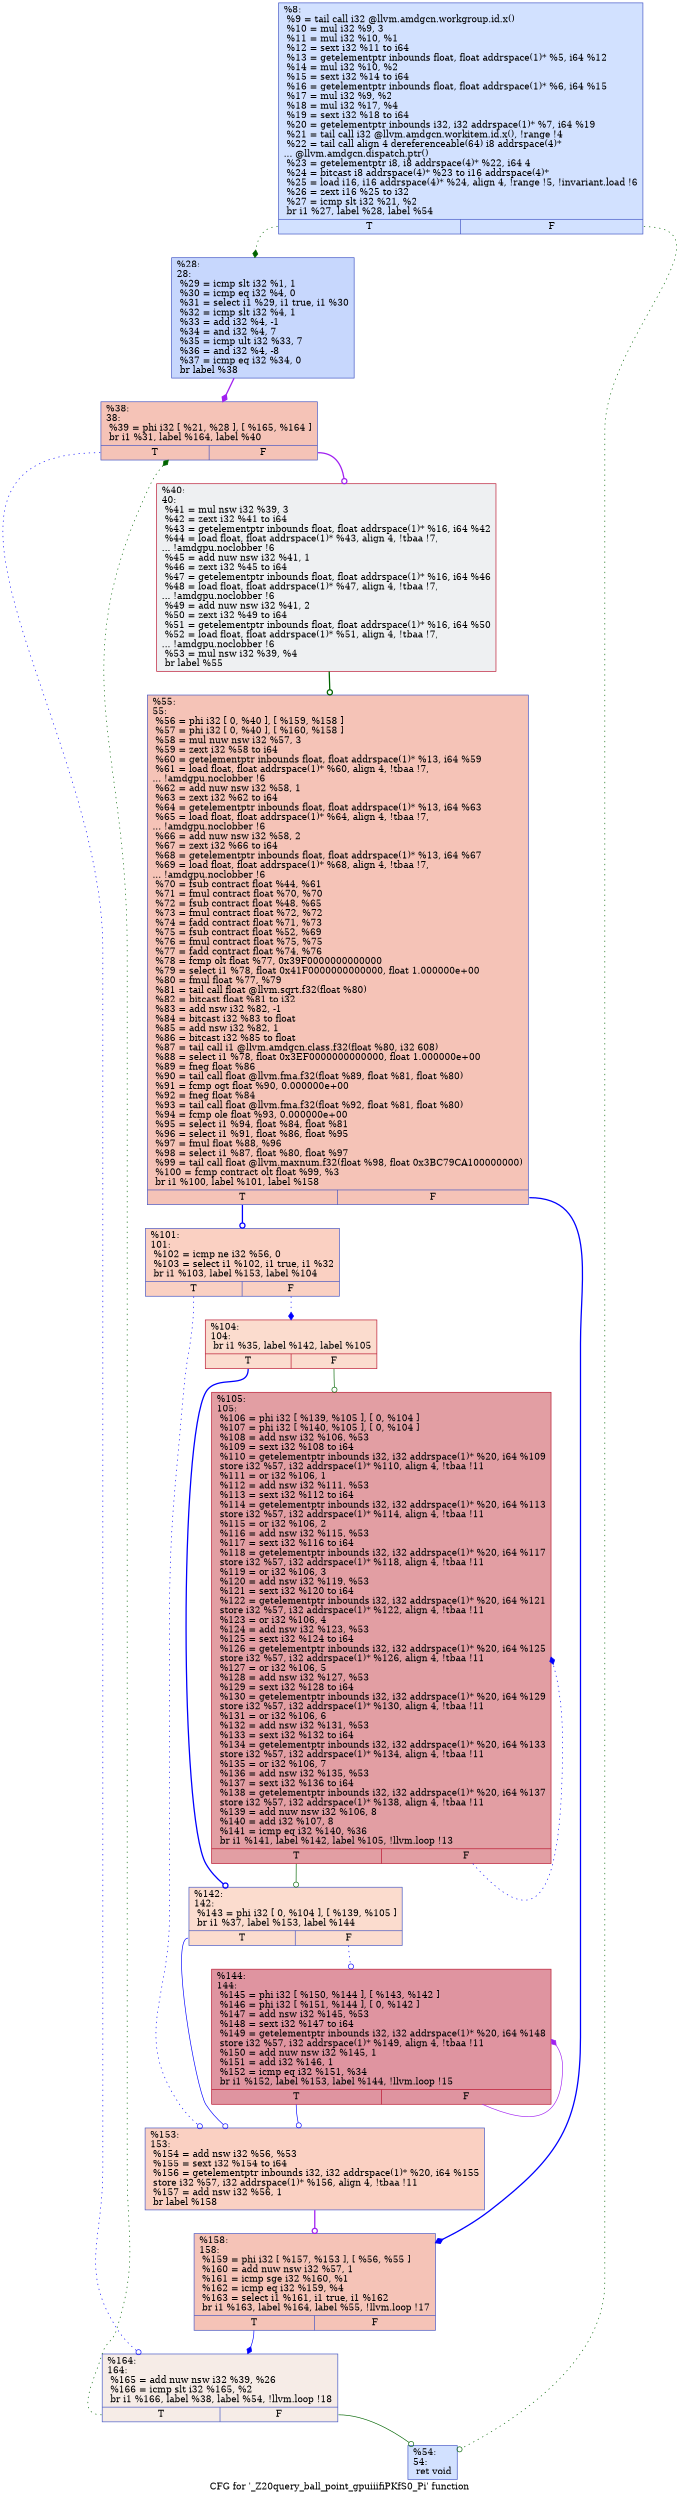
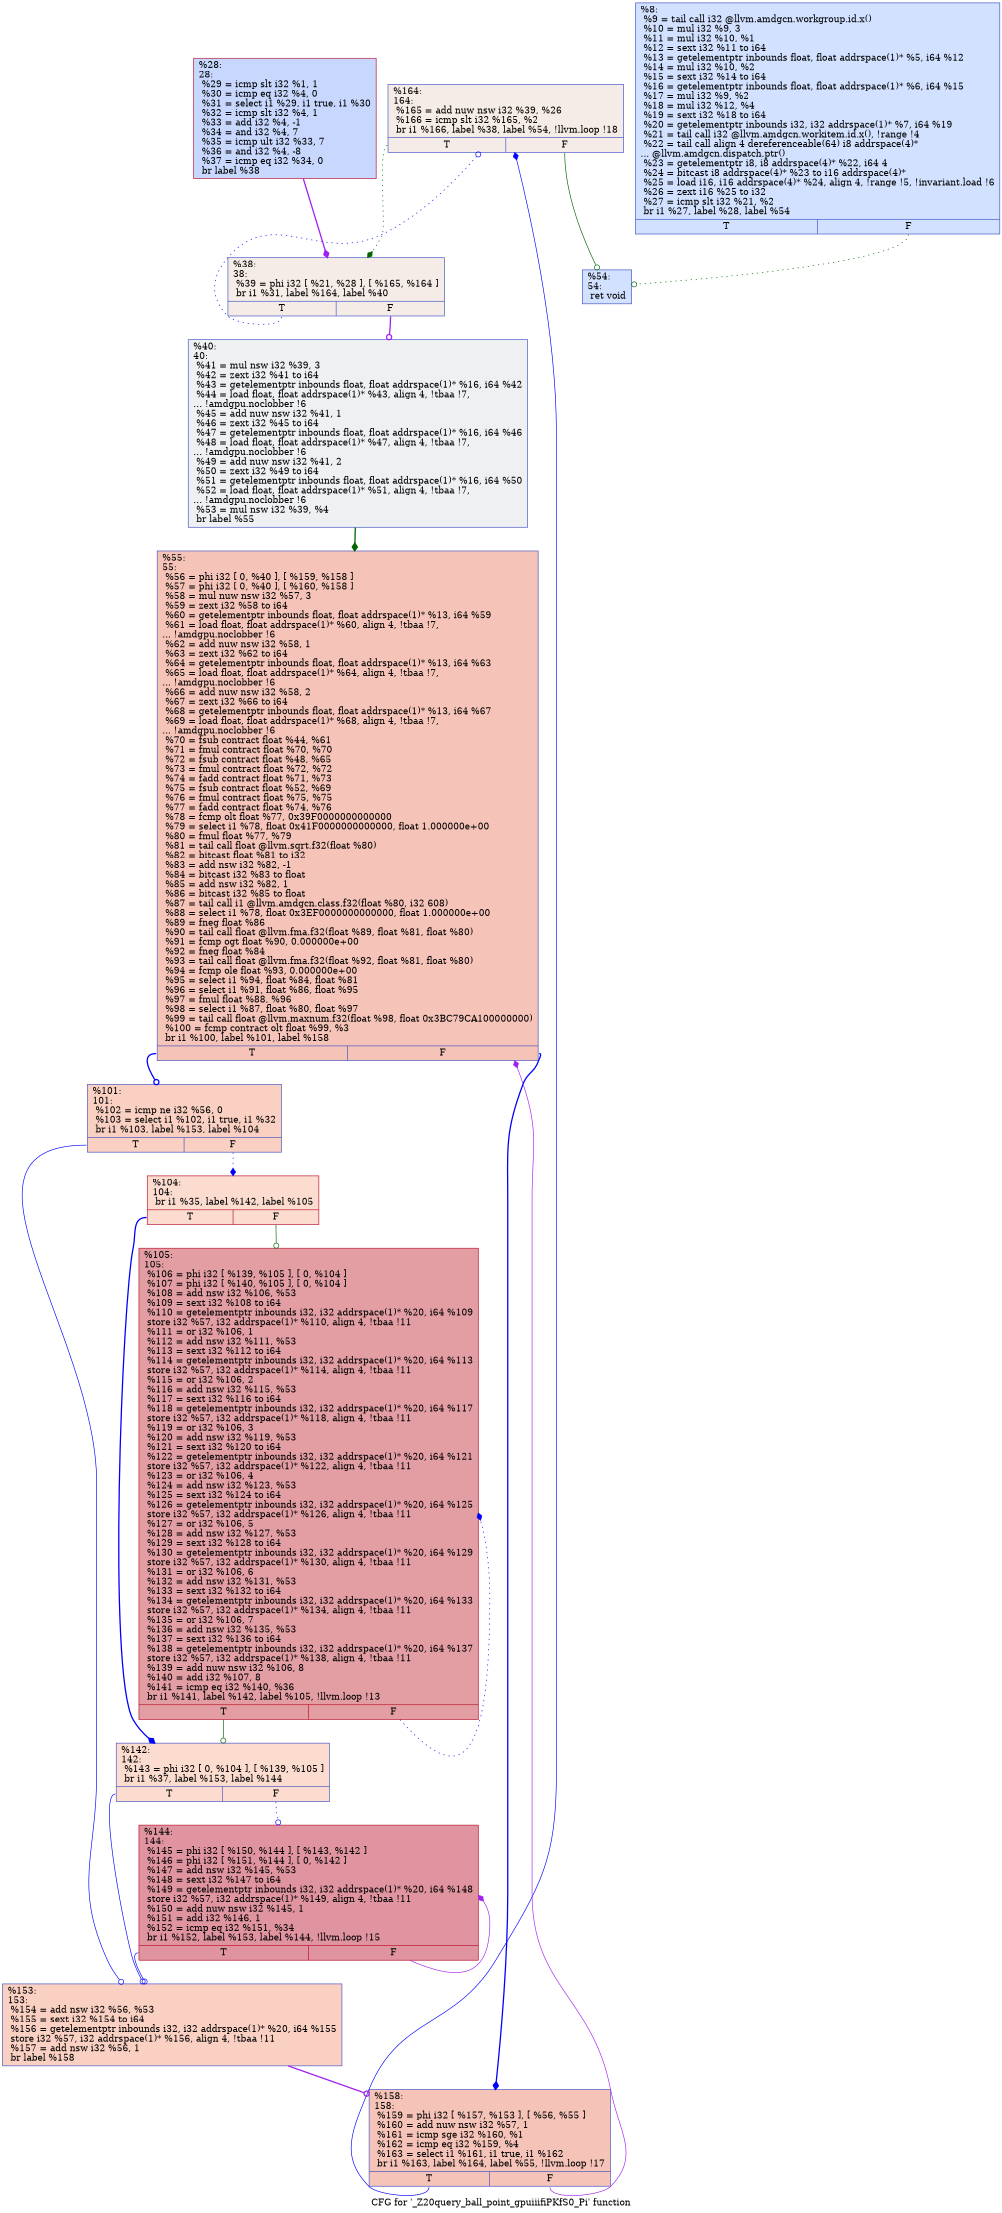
node "%8:": text "%18 = mul i32 %17, %4" -> "%18 = mul i32 %12, %4"
edge "%8:" -> "%28:": removed
node "%28:": color #3d50c3ff -> #b70d28ff
node "%38:": fillcolor #e8765c70 -> #ead5c970
node "%40:": color #b70d28ff -> #3d50c3ff
edge "%40:" -> "%55:": arrowhead odot -> diamond
edge "%104:" -> "%142:": arrowhead odot -> diamond
edge "%158:" -> "%55:": added
edge "%101:" -> "%153:": style dotted -> solid
